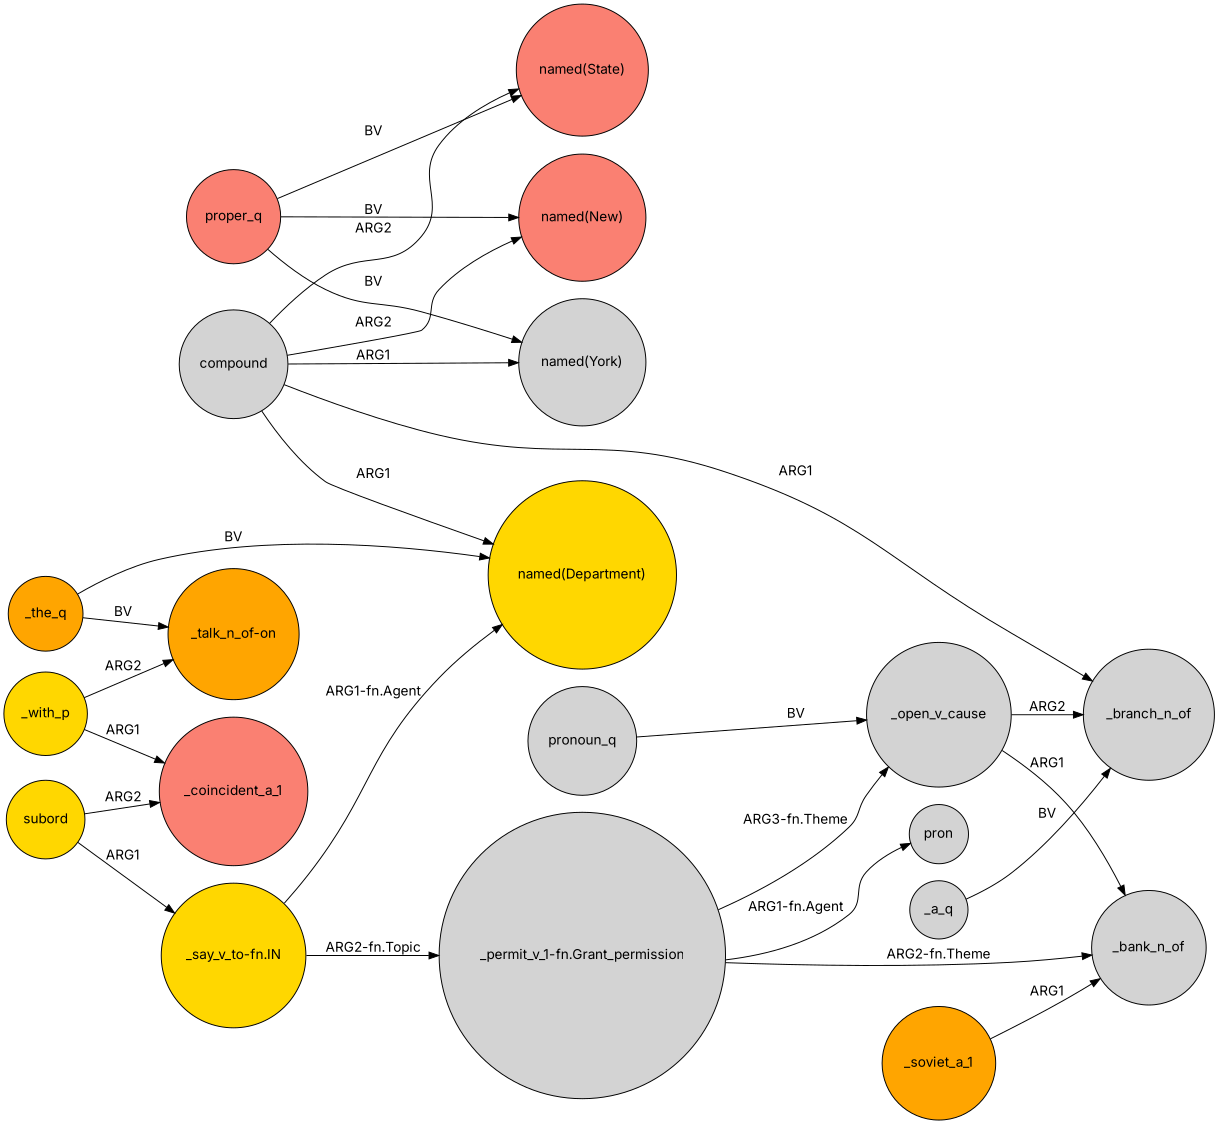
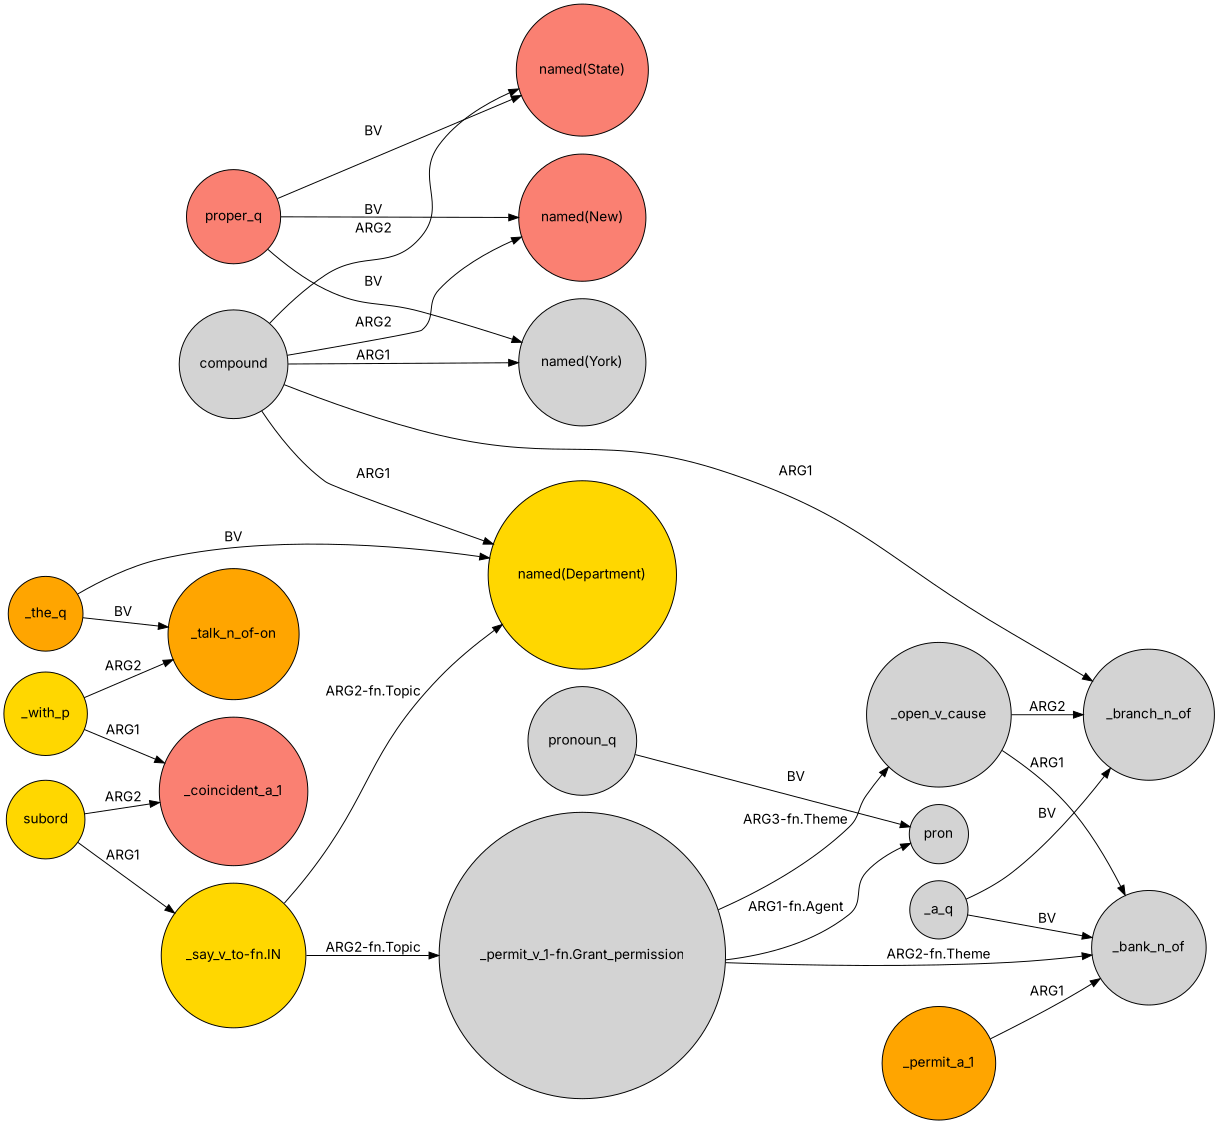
edge "_say_v_to-fn.IN" -> "named(Department)": label "ARG1-fn.Agent" -> "ARG2-fn.Topic"
edge "pronoun_q" -> "_open_v_cause": now "pronoun_q" -> "pron"
edge "_a_q" -> "_bank_n_of": added, label "BV"
node "_soviet_a_1": label "_soviet_a_1" -> "_permit_a_1"
